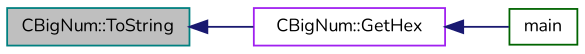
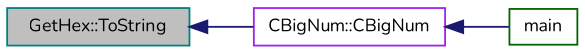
node "CBigNum::ToString": label "CBigNum::ToString" -> "GetHex::ToString"
node "CBigNum::GetHex": label "CBigNum::GetHex" -> "CBigNum::CBigNum"
